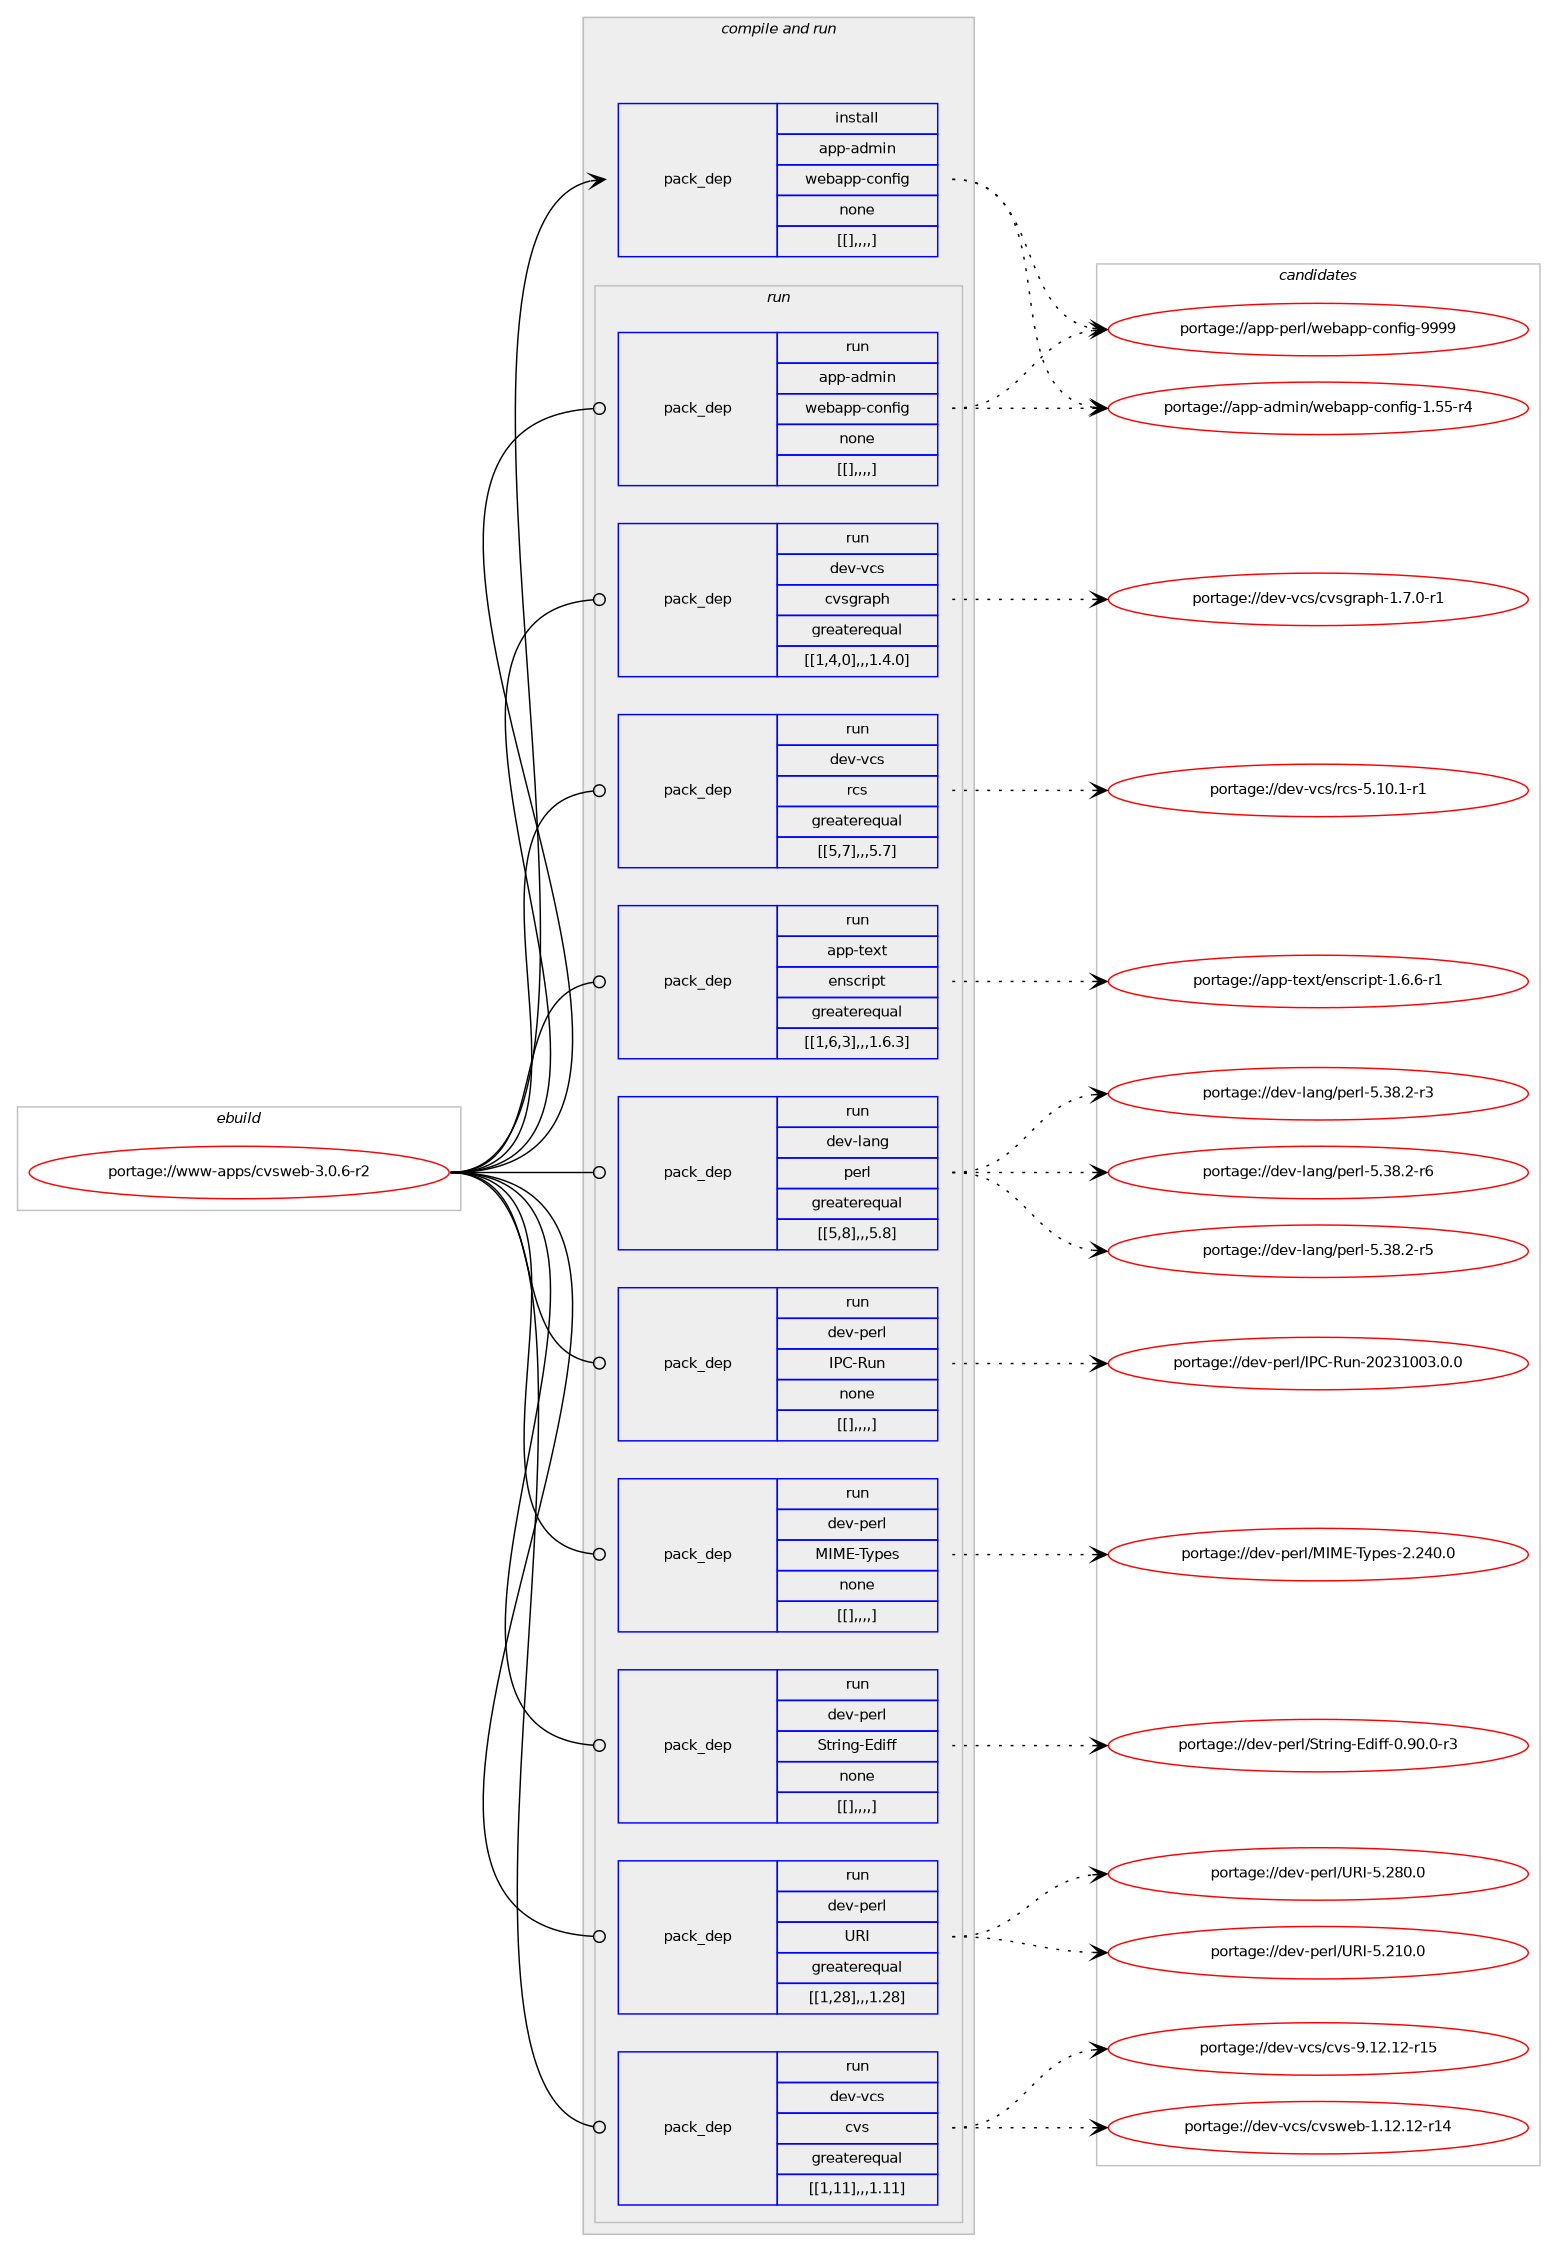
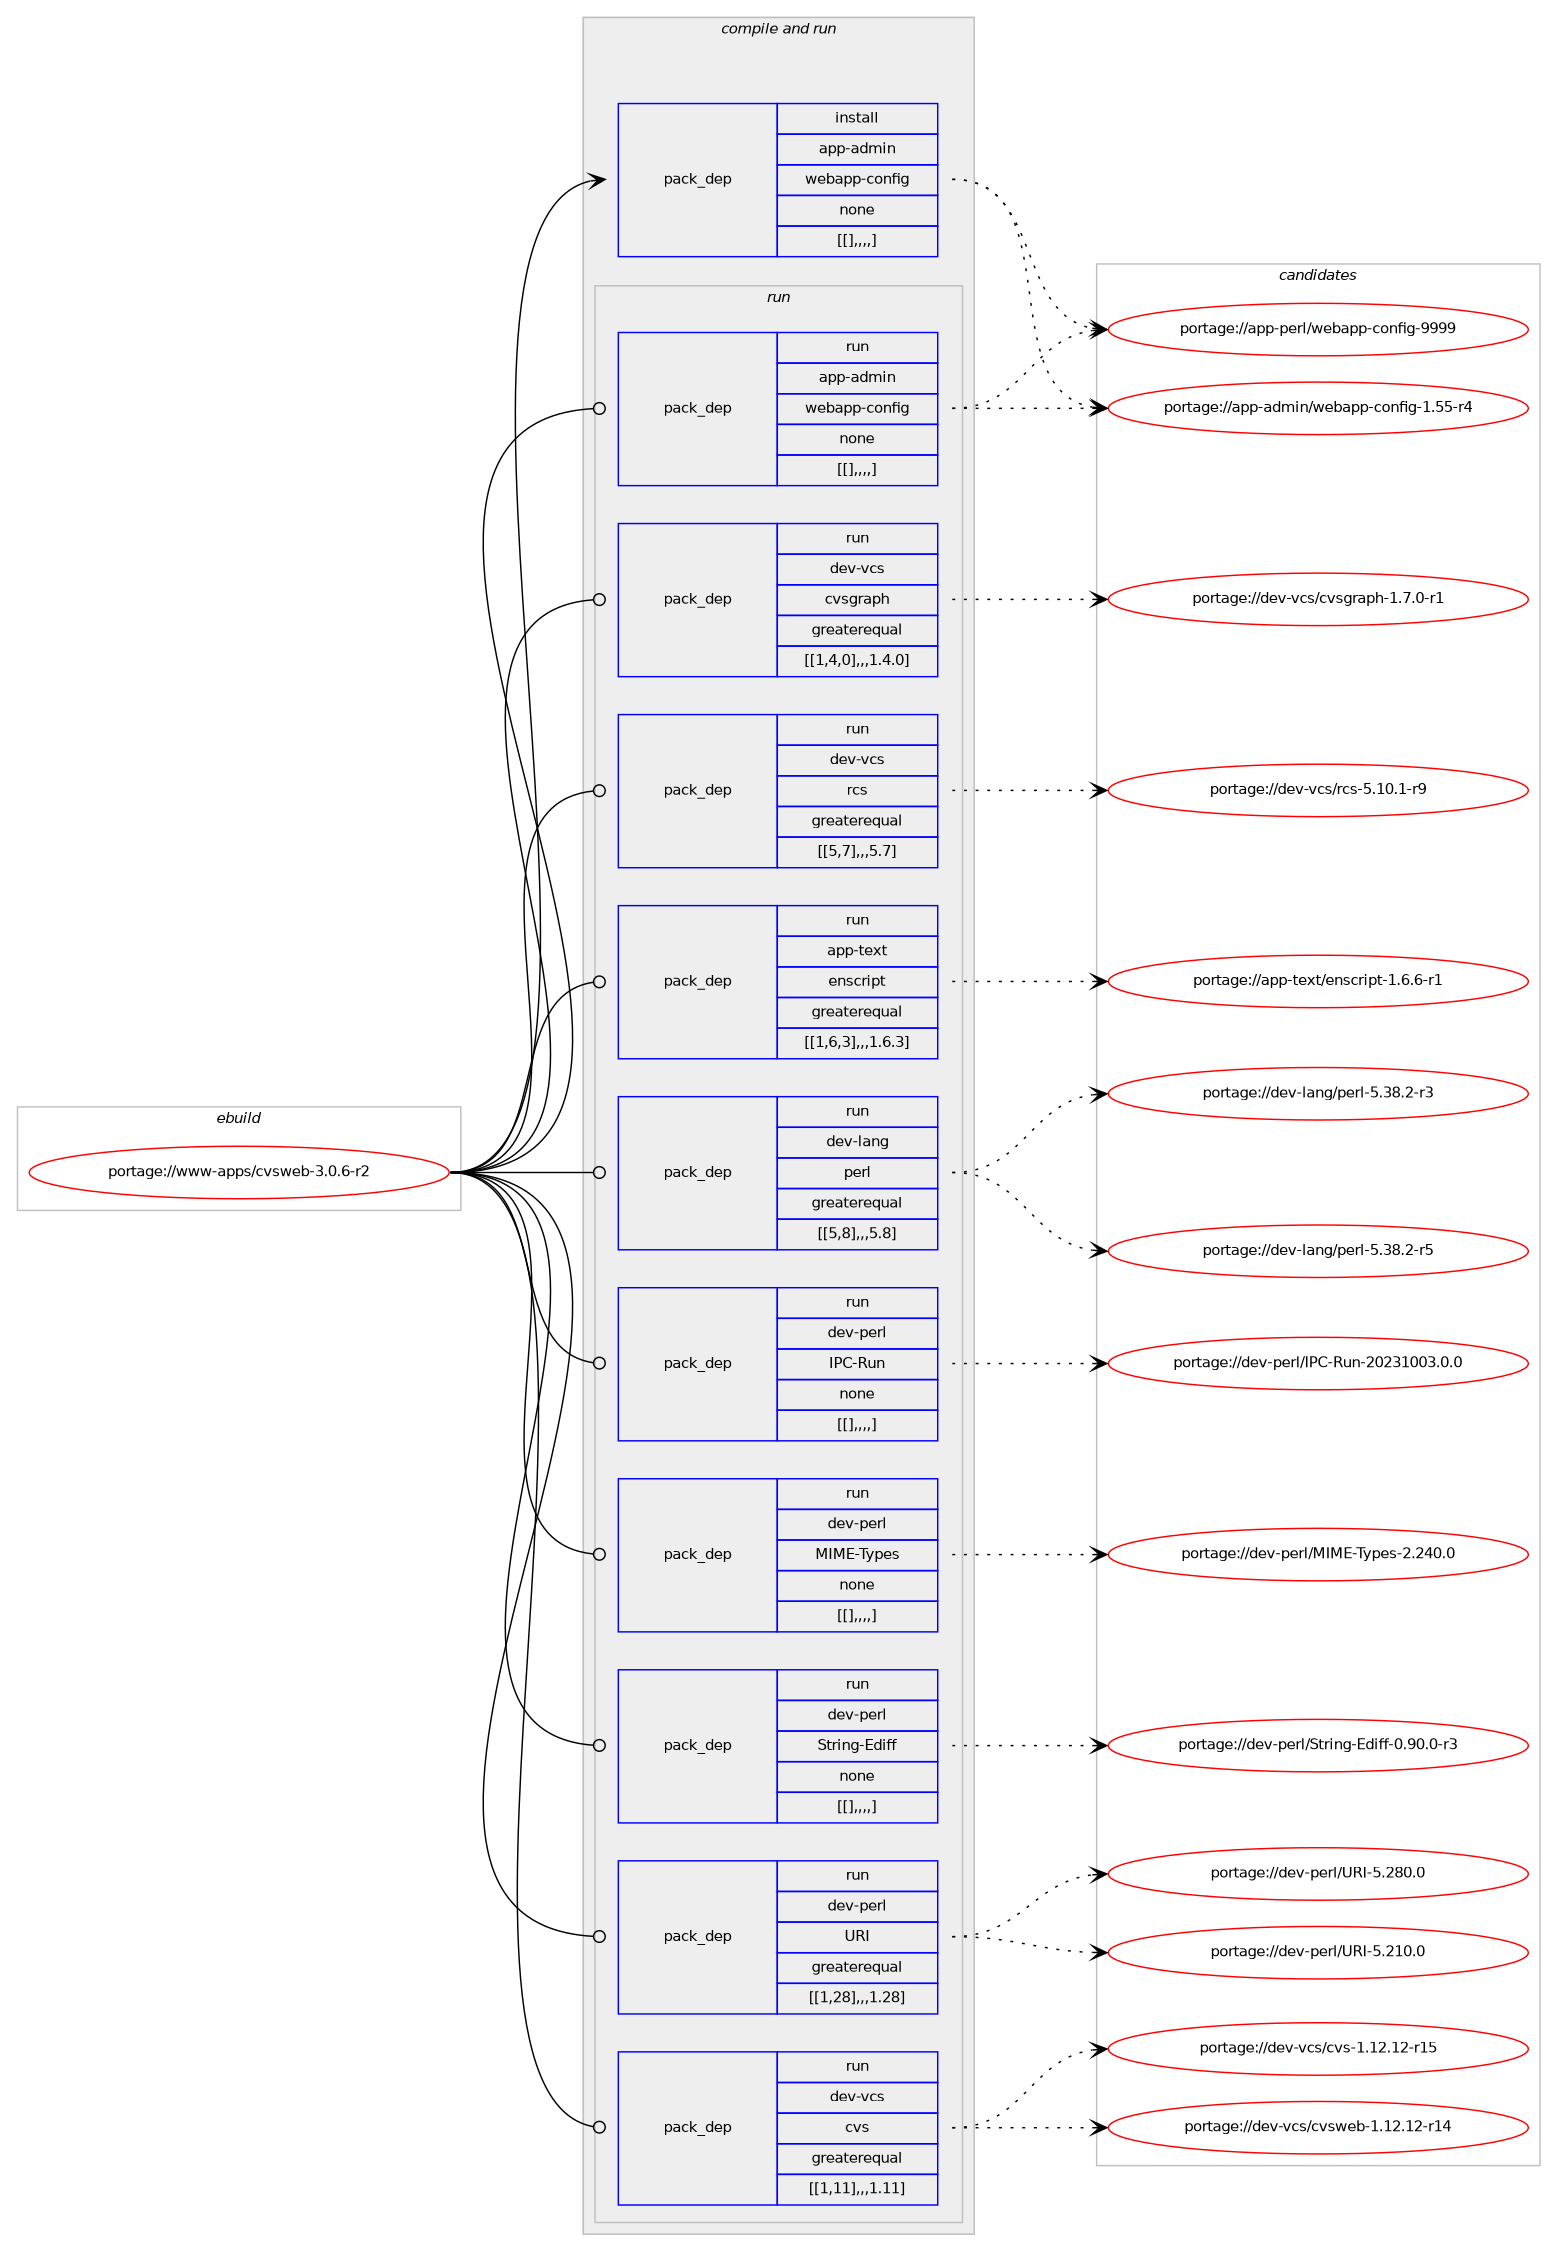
node "portage://dev-vcs/rcs-5.10.1-r1": label "portage://dev-vcs/rcs-5.10.1-r1" -> "portage://dev-vcs/rcs-5.10.1-r9"
node "portage://dev-lang/perl-5.38.2-r6": removed
node "portage://dev-vcs/cvs-9.12.12-r15": label "portage://dev-vcs/cvs-9.12.12-r15" -> "portage://dev-vcs/cvs-1.12.12-r15"
